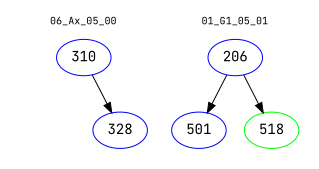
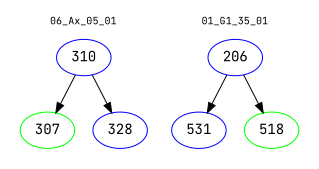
cluster "06_Ax_05_00": label "06_Ax_05_00" -> "06_Ax_05_01"
cluster "01_G1_05_01": label "01_G1_05_01" -> "01_G1_35_01"
node "307": added
node "501": label "501" -> "531"
